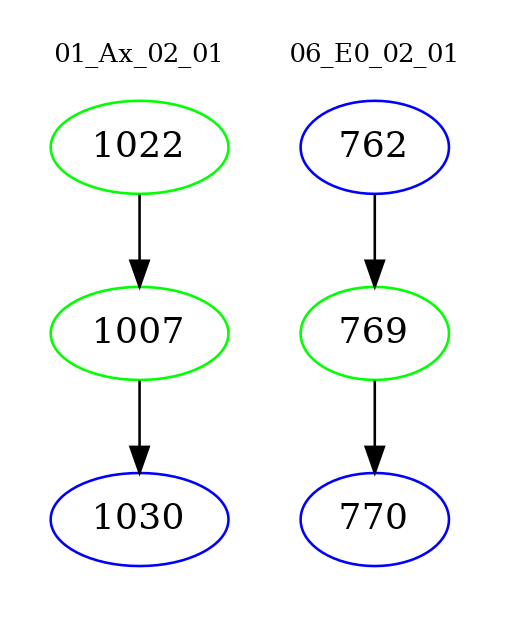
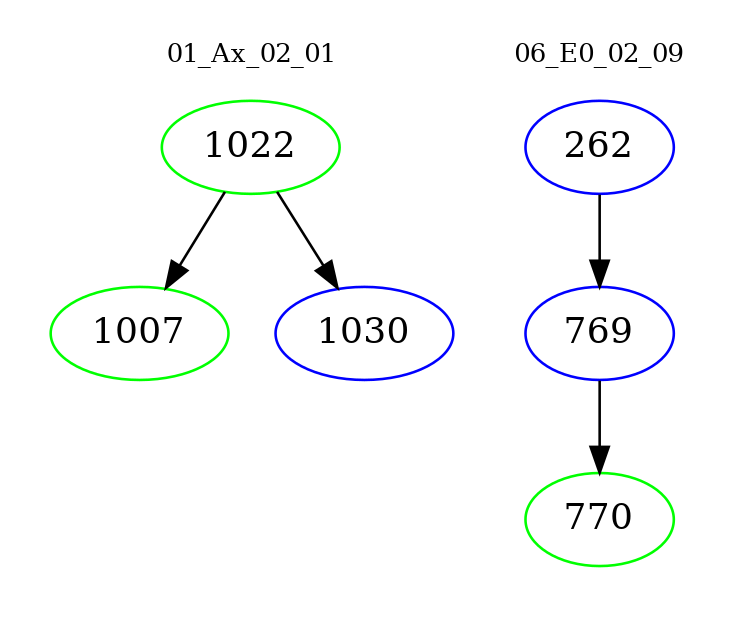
cluster "06_E0_02_01": label "06_E0_02_01" -> "06_E0_02_09"
node "762": label "762" -> "262"
node "769": color green -> blue
edge "1007" -> "1030": now "1022" -> "1030"
node "770": color blue -> green
